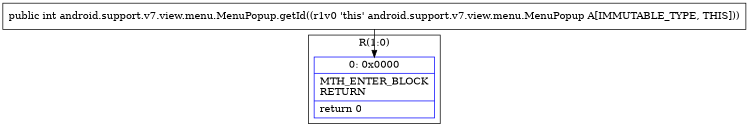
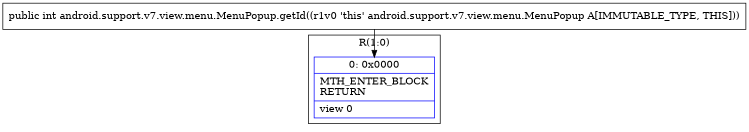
node "0: 0x0000": text "return 0" -> "view 0"
